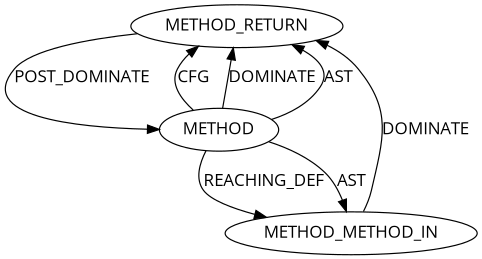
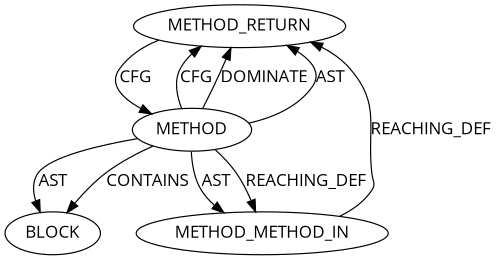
edge "METHOD_RETURN" -> "METHOD": label "POST_DOMINATE" -> "CFG"
edge "METHOD_METHOD_IN" -> "METHOD_RETURN": label "DOMINATE" -> "REACHING_DEF"
node "BLOCK": added
